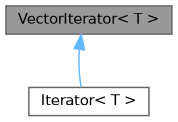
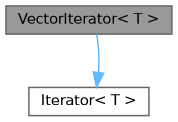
edge "Iterator< T >" -> "VectorIterator< T >": reversed
